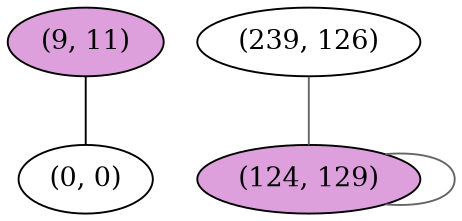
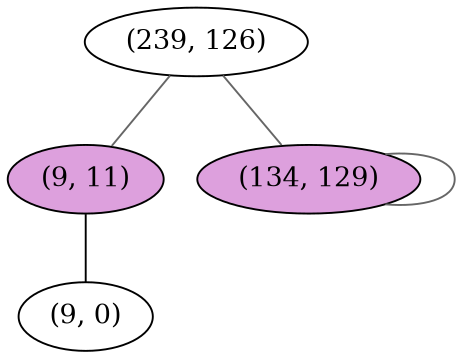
edge "(239, 126)" -- "(9, 11)": added
node "(0, 0)": label "(0, 0)" -> "(9, 0)"
node "(124, 129)": label "(124, 129)" -> "(134, 129)"
